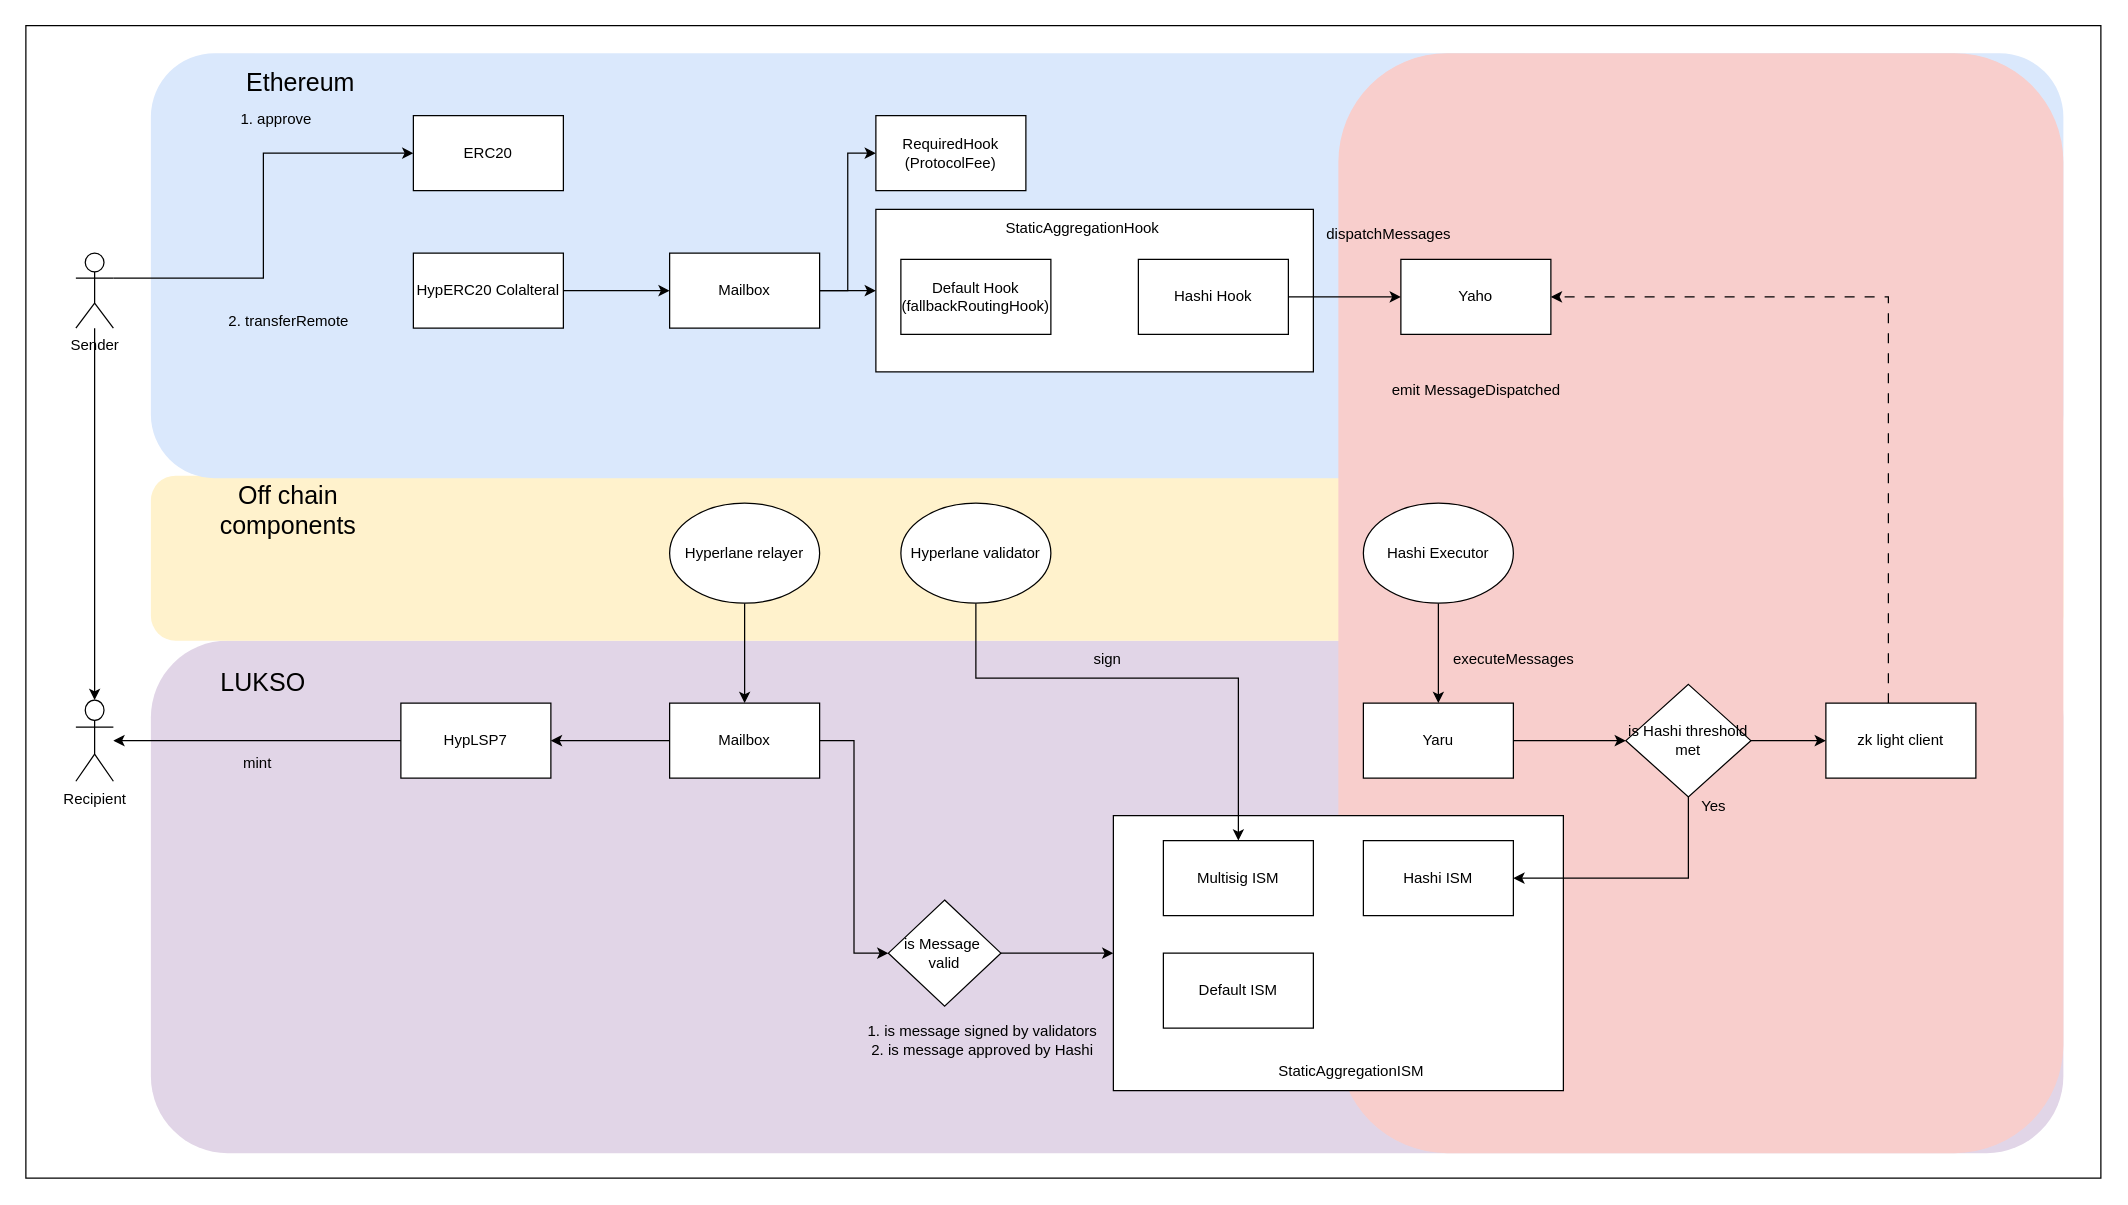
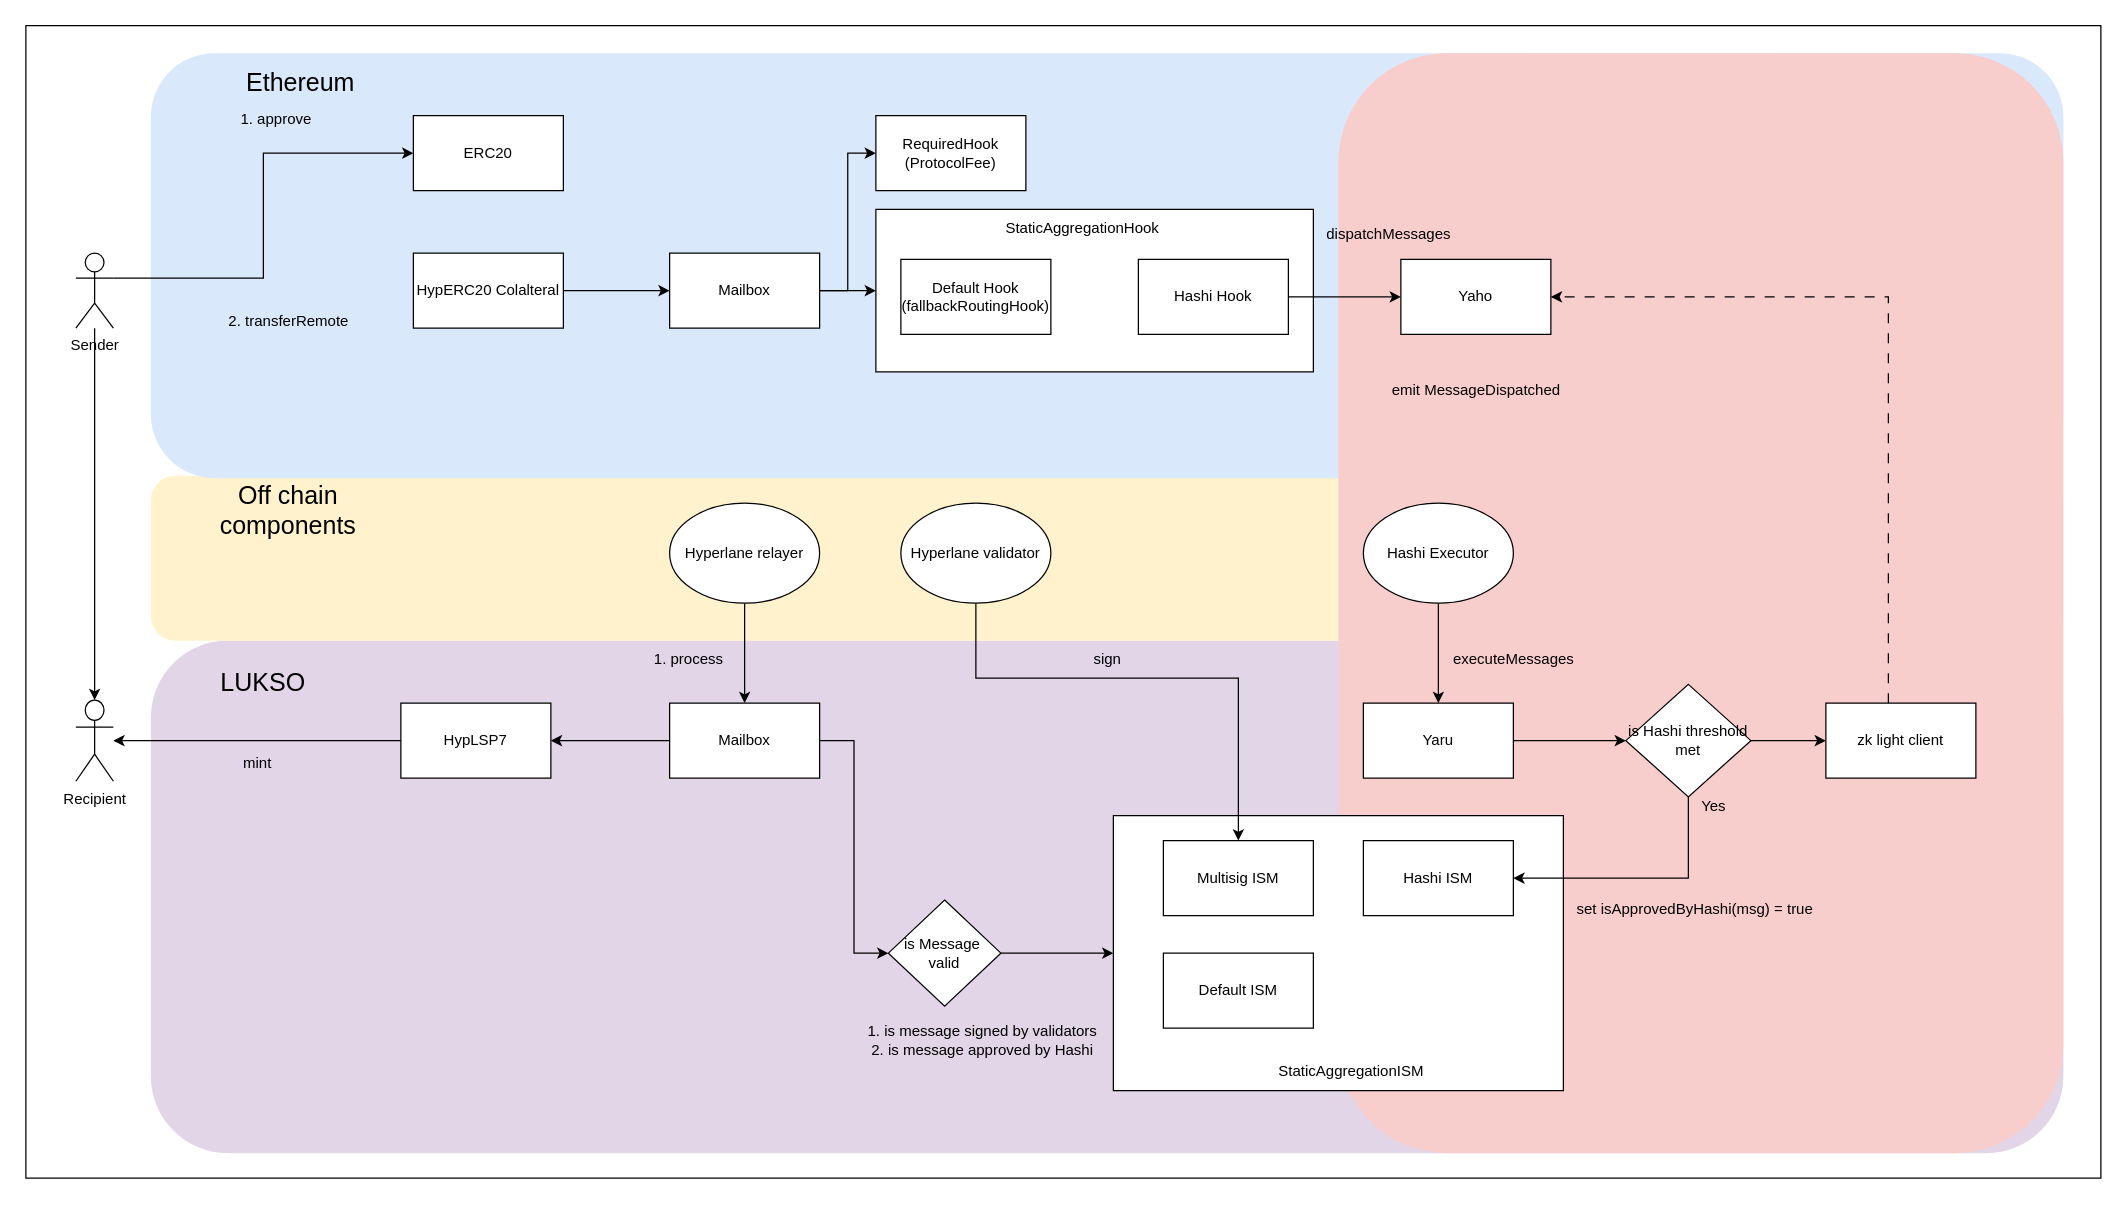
node "1. process": added
node "set isApprovedByHashi(msg) = true": added
